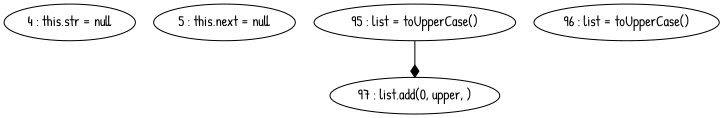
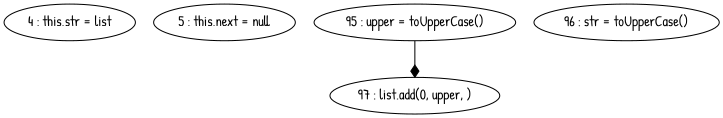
node "4 : this.str = null": label "4 : this.str = null" -> "4 : this.str = list"
node "95 : list = toUpperCase()": label "95 : list = toUpperCase()" -> "95 : upper = toUpperCase()"
node "96 : list = toUpperCase()": label "96 : list = toUpperCase()" -> "96 : str = toUpperCase()"
